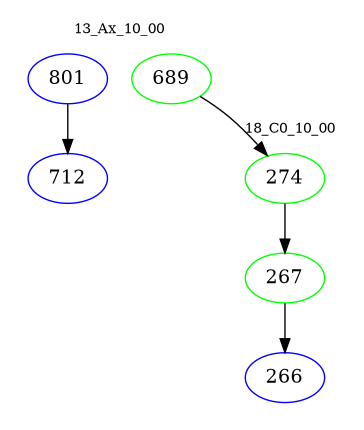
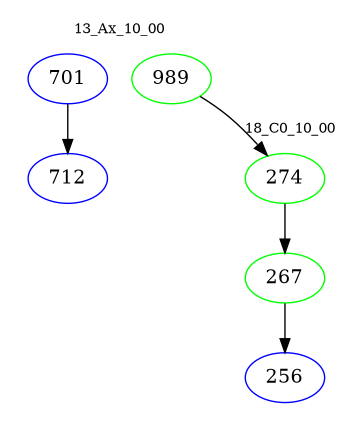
node "801": label "801" -> "701"
node "689": label "689" -> "989"
node "266": label "266" -> "256"
